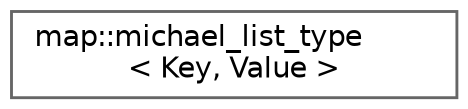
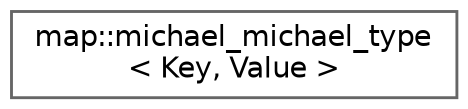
node "map::michael_list_type < Key, Value >": label "map::michael_list_type < Key, Value >" -> "map::michael_michael_type < Key, Value >"
